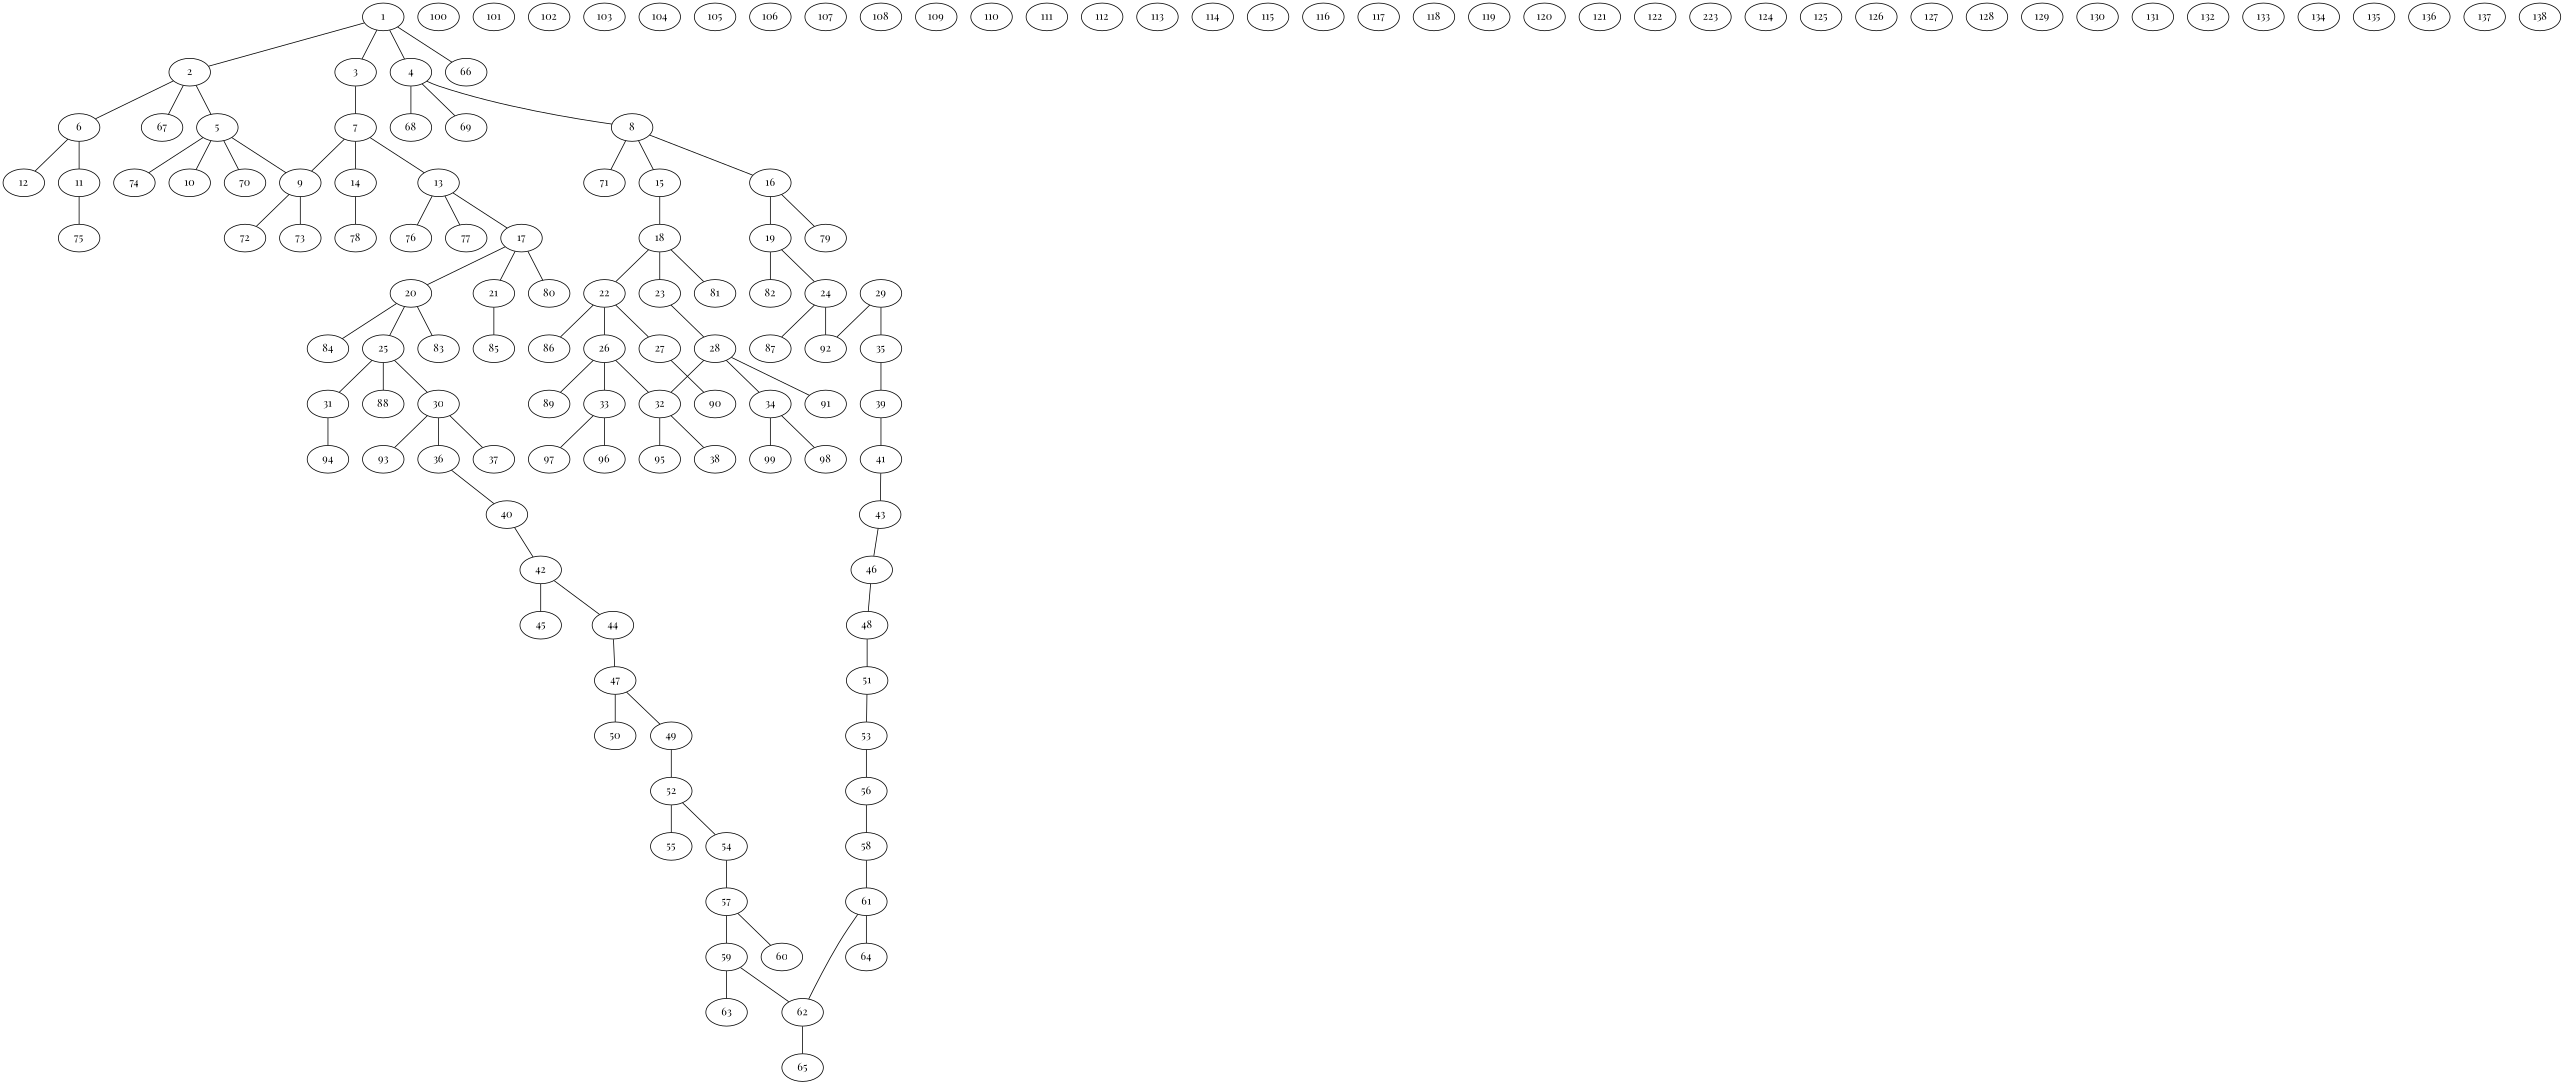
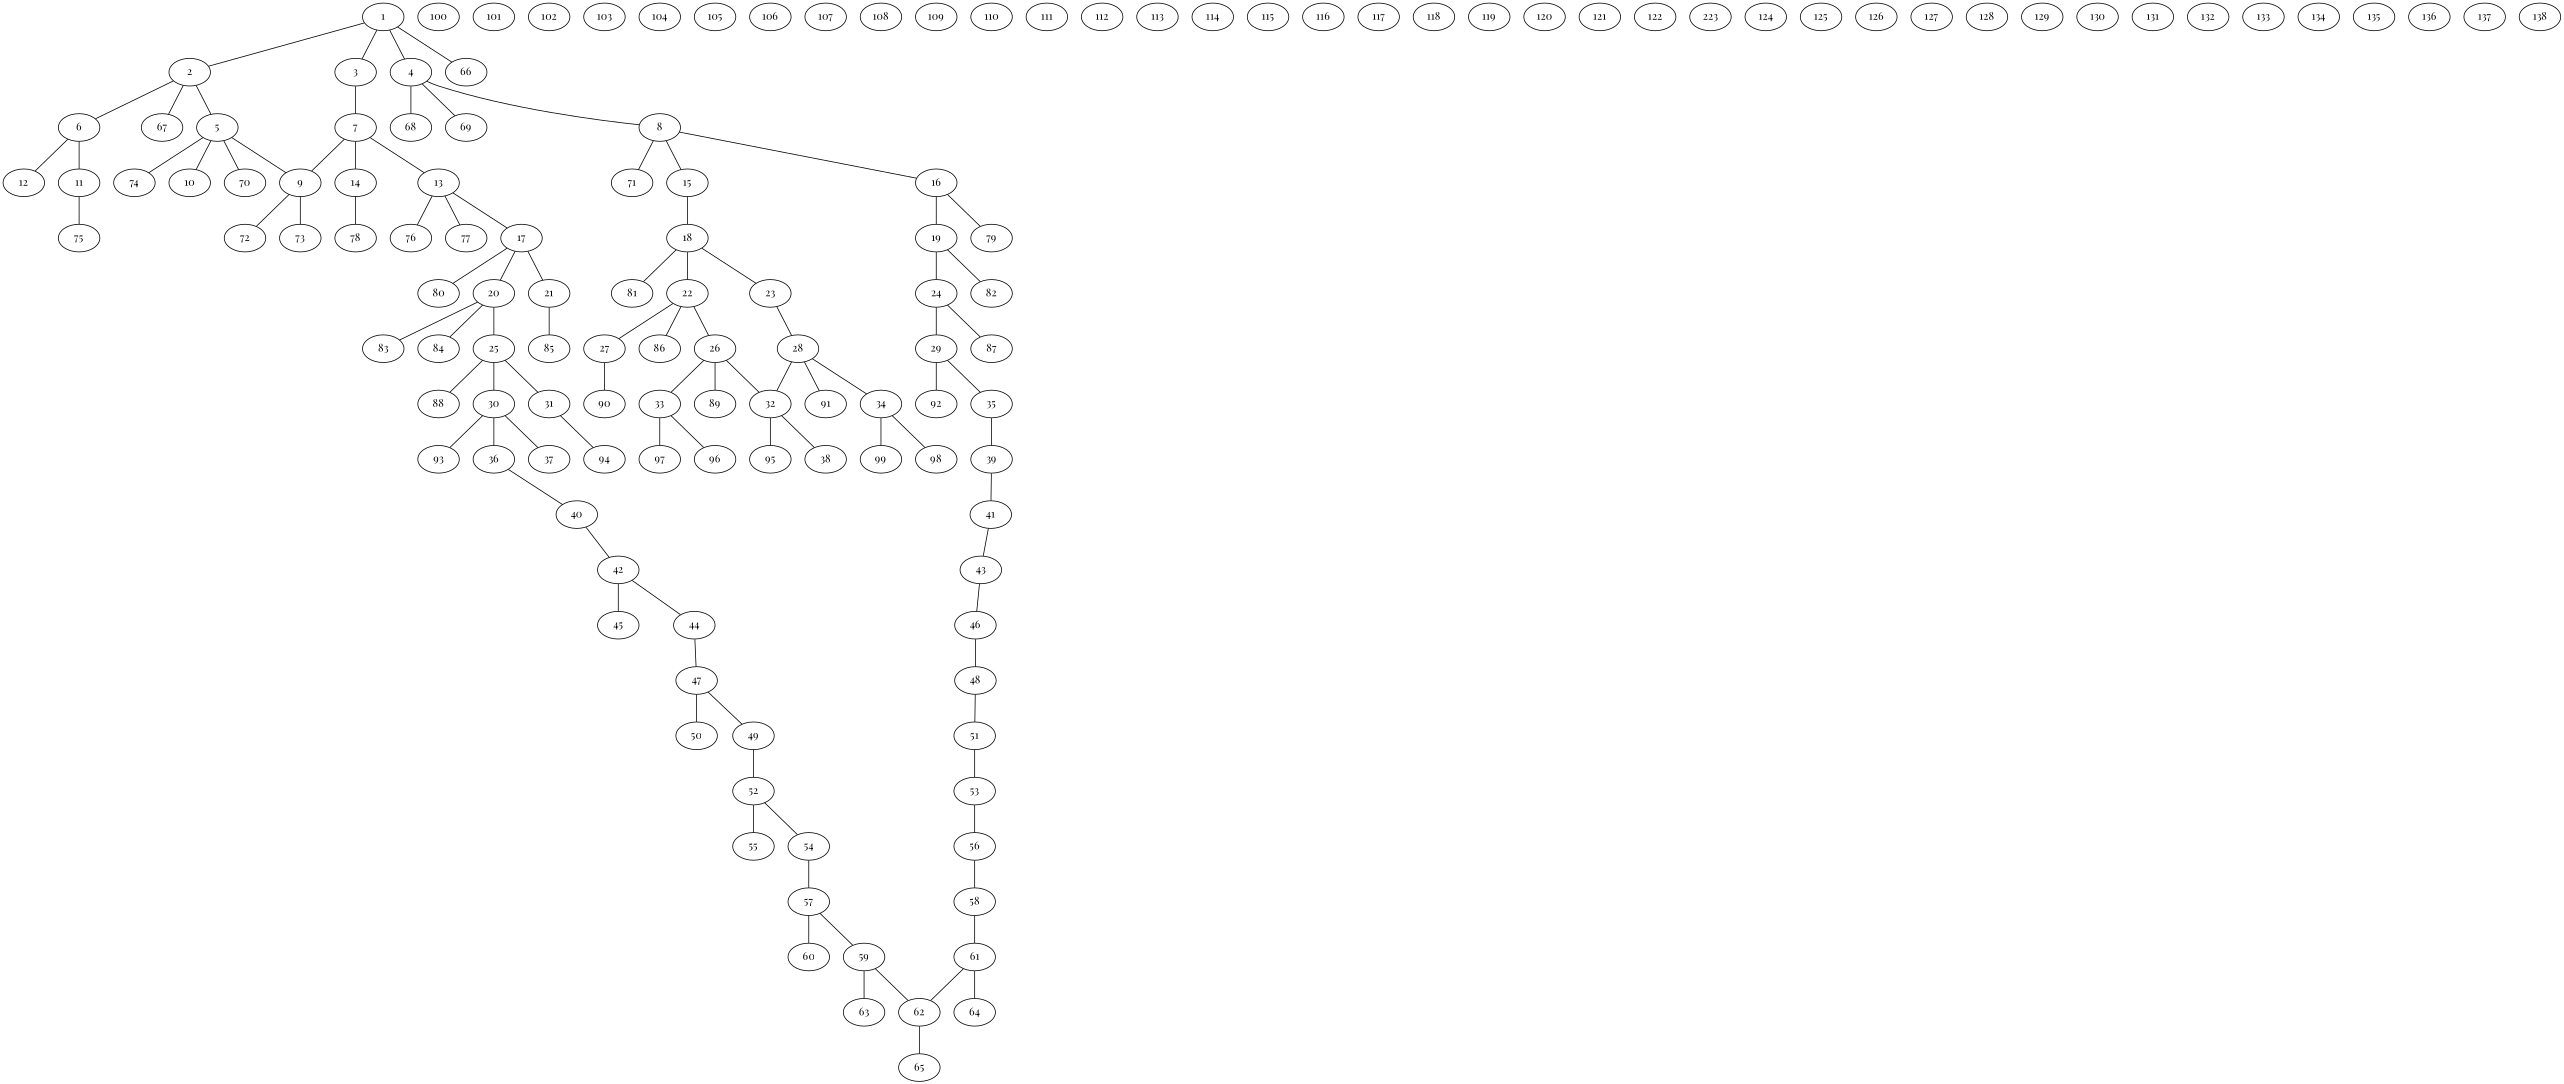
edge "24" -- "92": now "24" -- "29"
